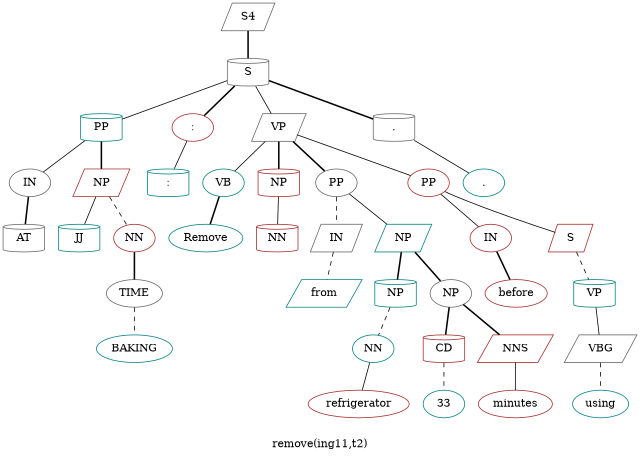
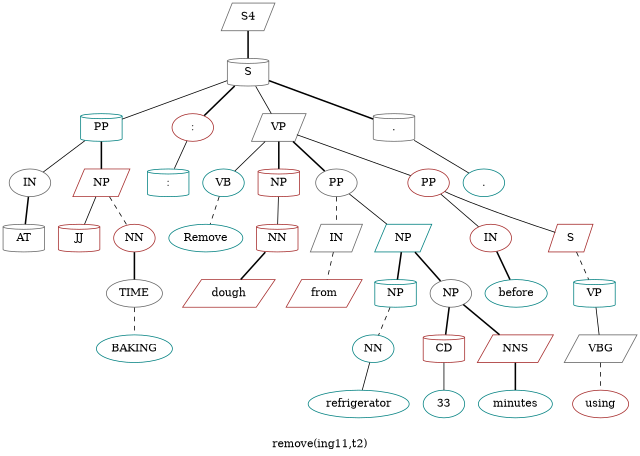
edge "VB" -- "Remove": style bold -> dashed
node "JJ": color teal -> brown
node "dough": added
node "from": color teal -> brown
node "before": color brown -> teal
edge "CD" -- "33": style dashed -> solid
edge "NNS" -- "minutes": style solid -> bold
node "refrigerator": color brown -> teal
node "minutes": color brown -> teal
node "using": color teal -> brown
